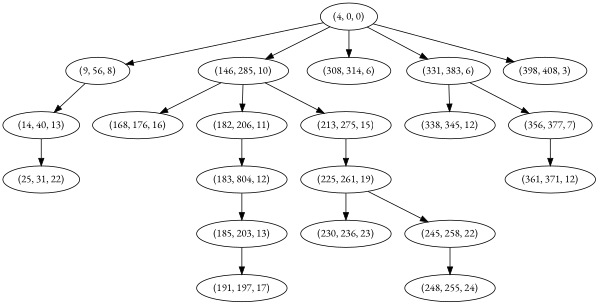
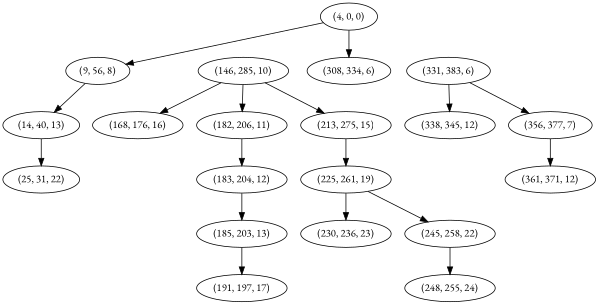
edge "(4, 0, 0)" -> "(146, 285, 10)": removed
edge "(4, 0, 0)" -> "(331, 383, 6)": removed
node "(308, 314, 6)": label "(308, 314, 6)" -> "(308, 334, 6)"
node "(398, 408, 3)": removed
node "(183, 804, 12)": label "(183, 804, 12)" -> "(183, 204, 12)"
